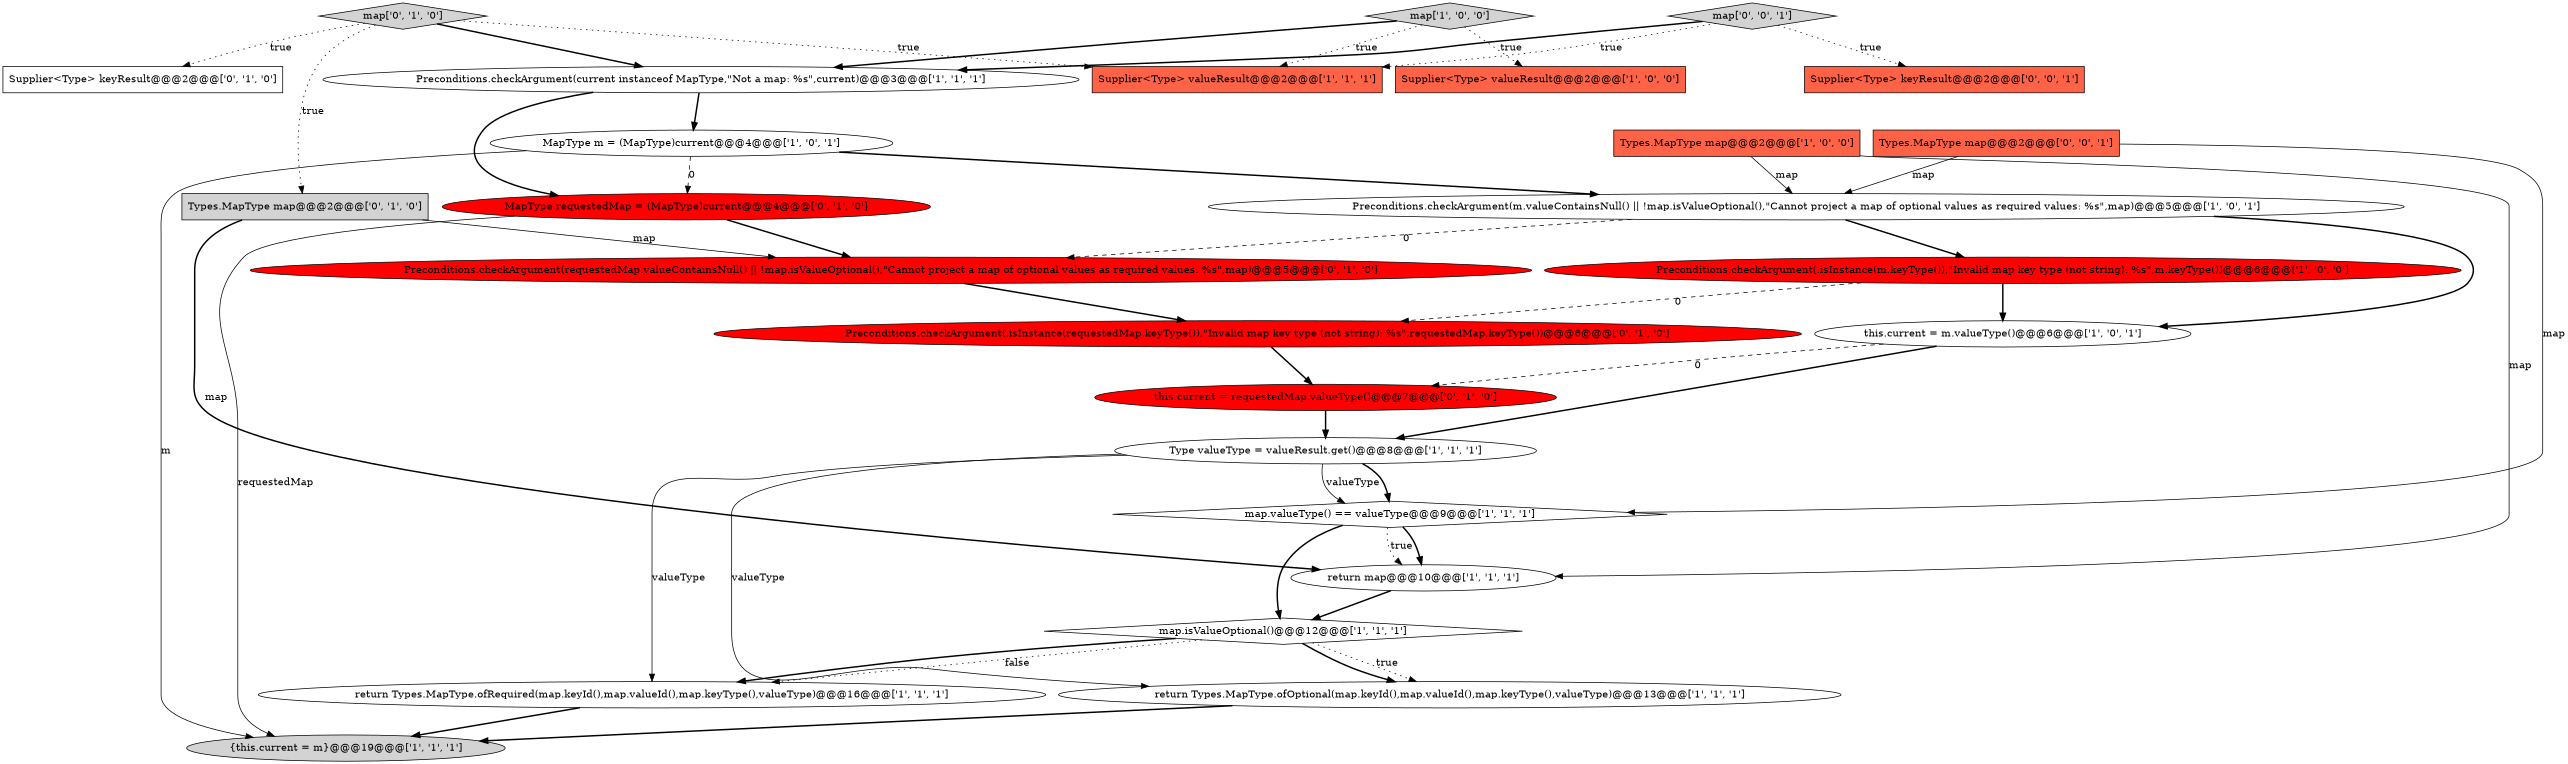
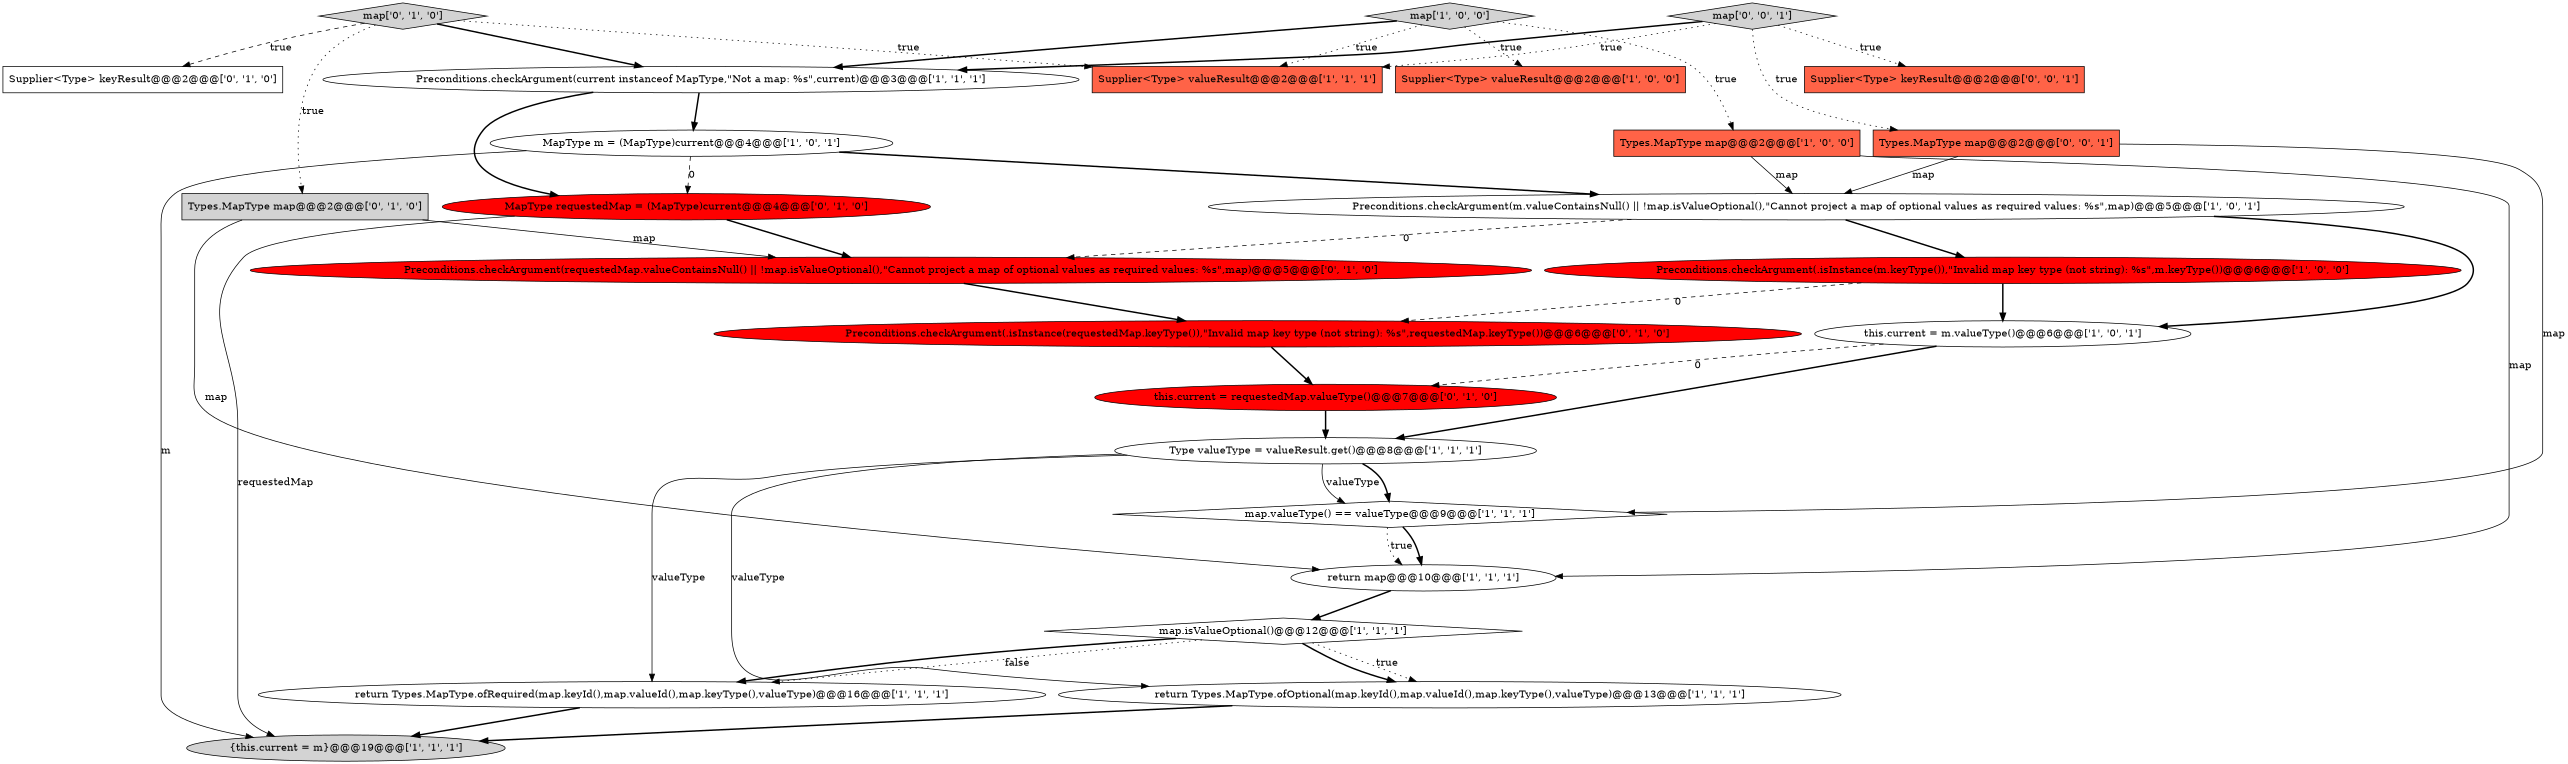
edge "map['0', '1', '0']" -> "Supplier<Type> keyResult@@@2@@@['0', '1', '0']": style dotted -> dashed
edge "map['1', '0', '0']" -> "Types.MapType map@@@2@@@['1', '0', '0']": added, label "true"
edge "map['0', '0', '1']" -> "Types.MapType map@@@2@@@['0', '0', '1']": added, label "true"
edge "Types.MapType map@@@2@@@['0', '1', '0']" -> "return map@@@10@@@['1', '1', '1']": style bold -> solid
edge "map.valueType() == valueType@@@9@@@['1', '1', '1']" -> "map.isValueOptional()@@@12@@@['1', '1', '1']": removed
